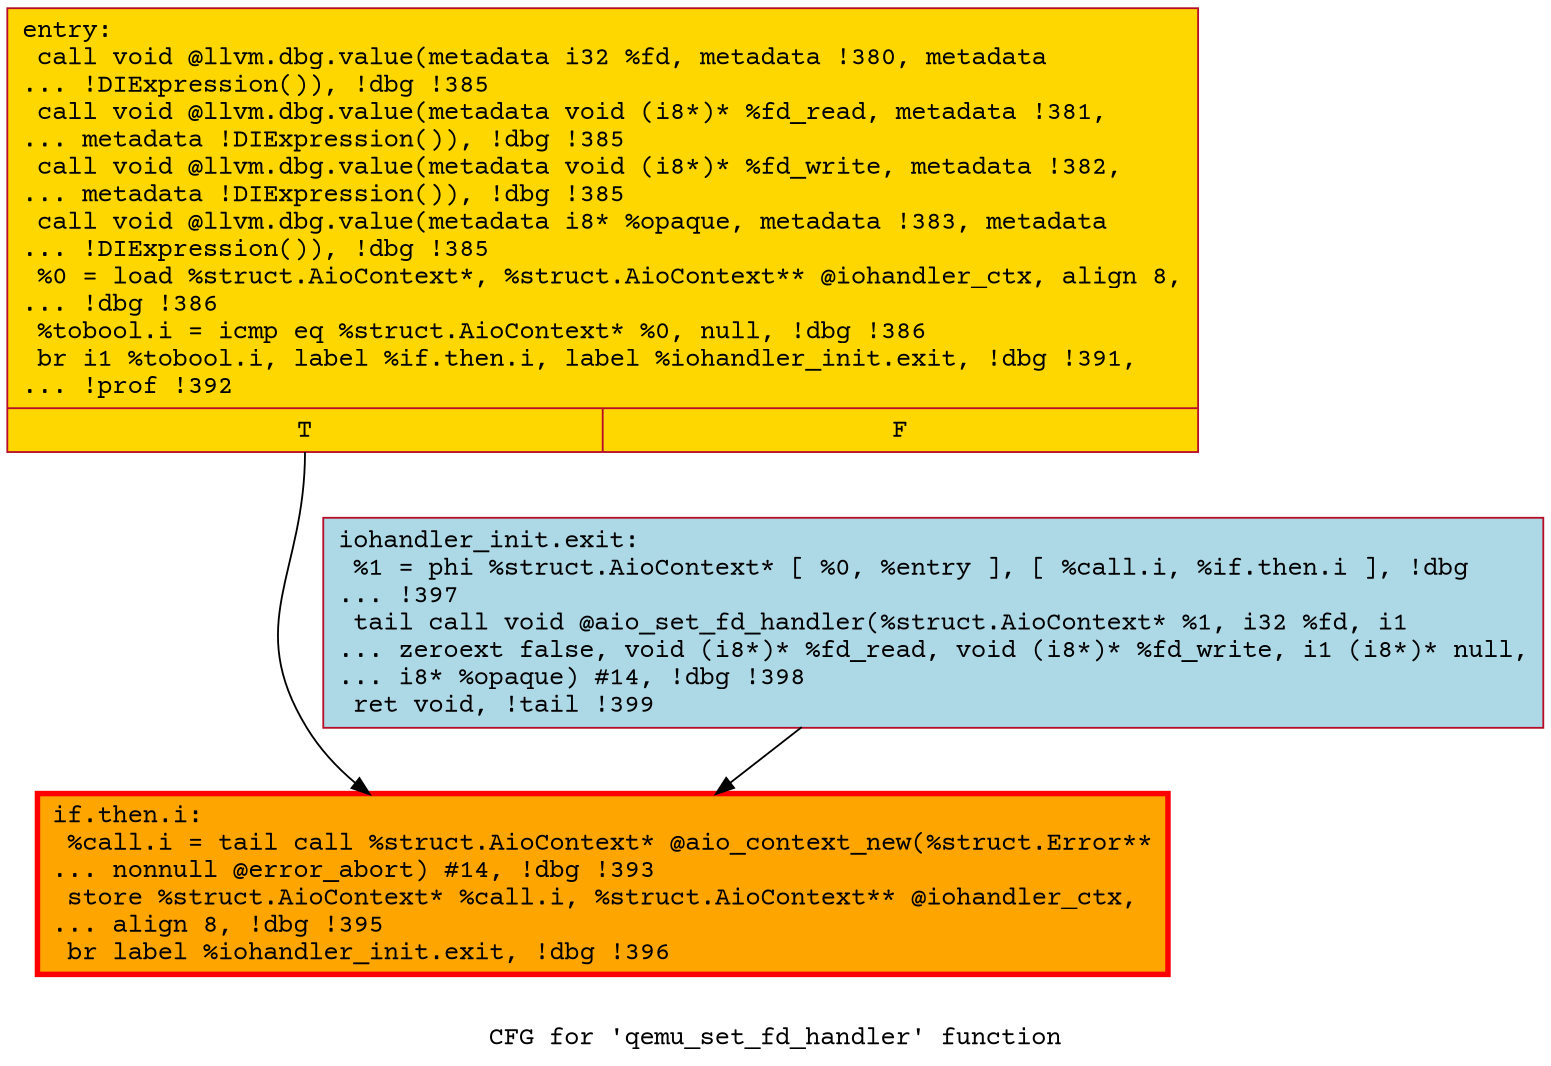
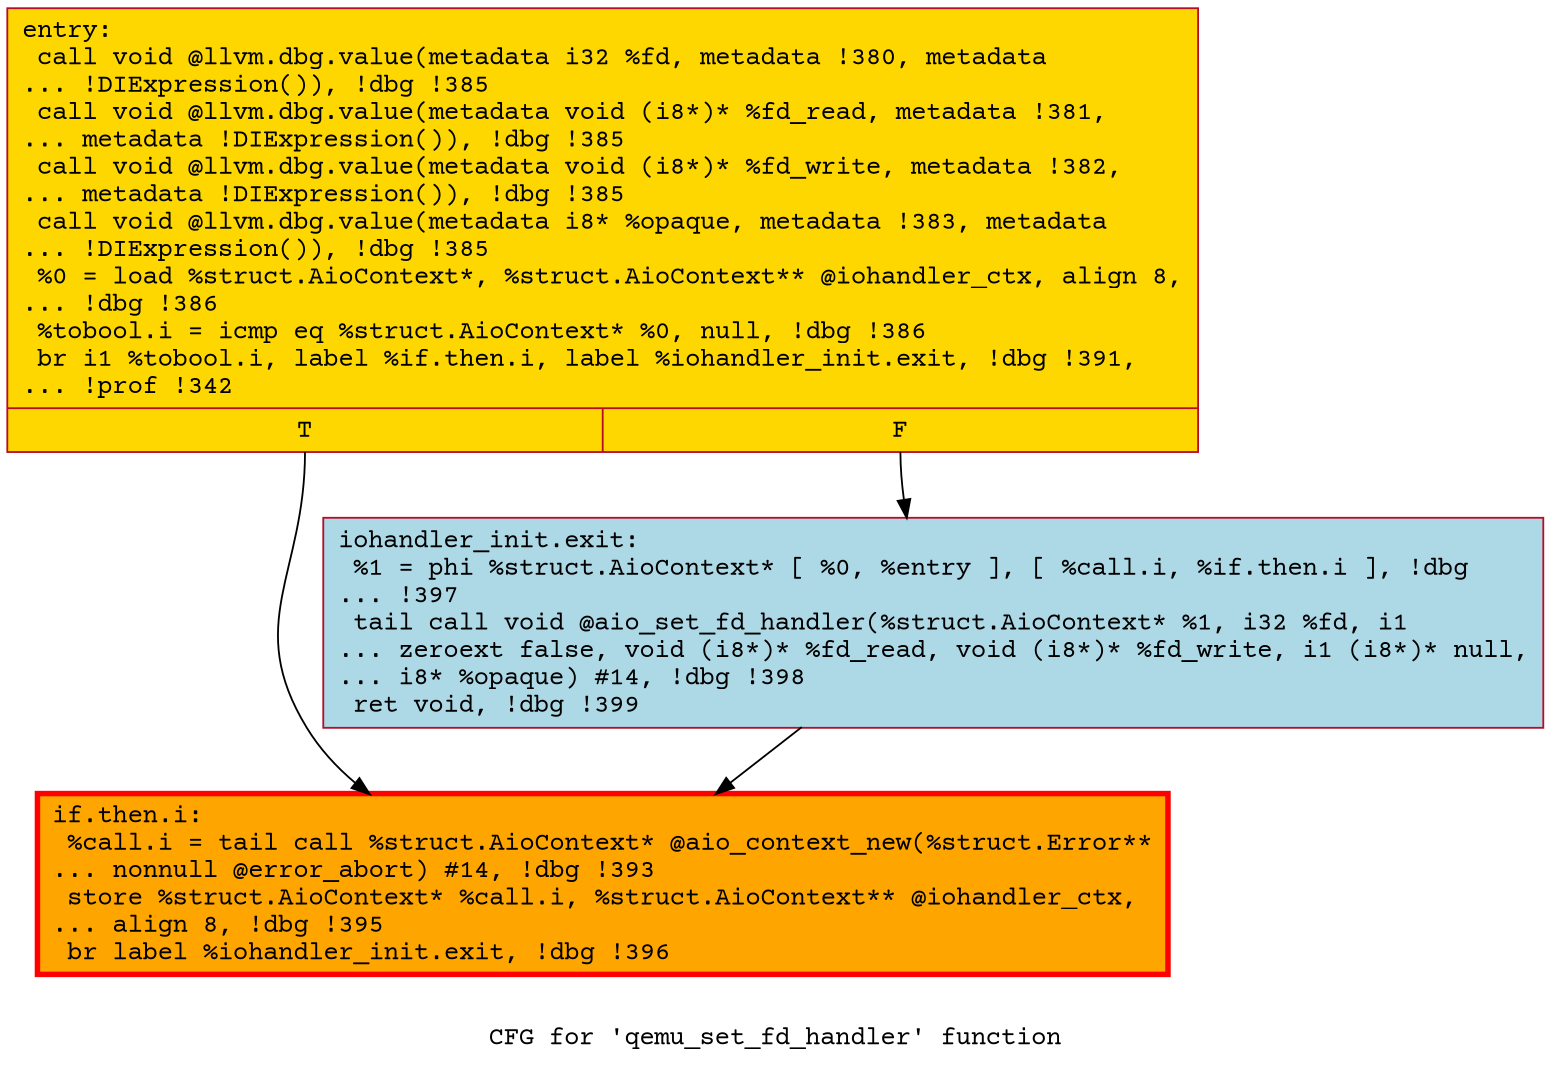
node "entry:": text "... !prof !392" -> "... !prof !342"
edge "entry:" -> "iohandler_init.exit:": added
node "iohandler_init.exit:": text "ret void, !tail !399" -> "ret void, !dbg !399"
